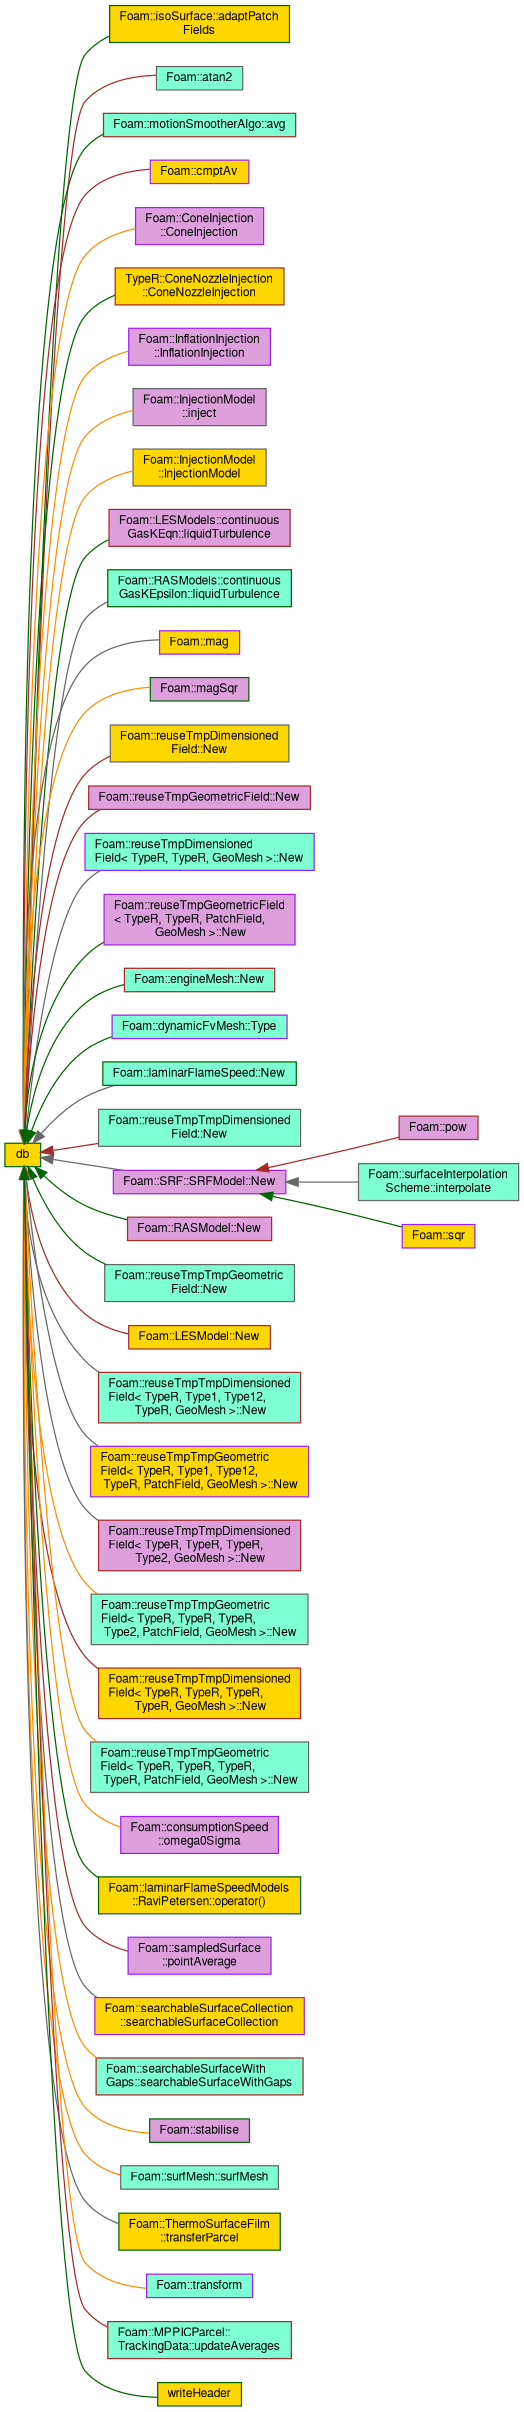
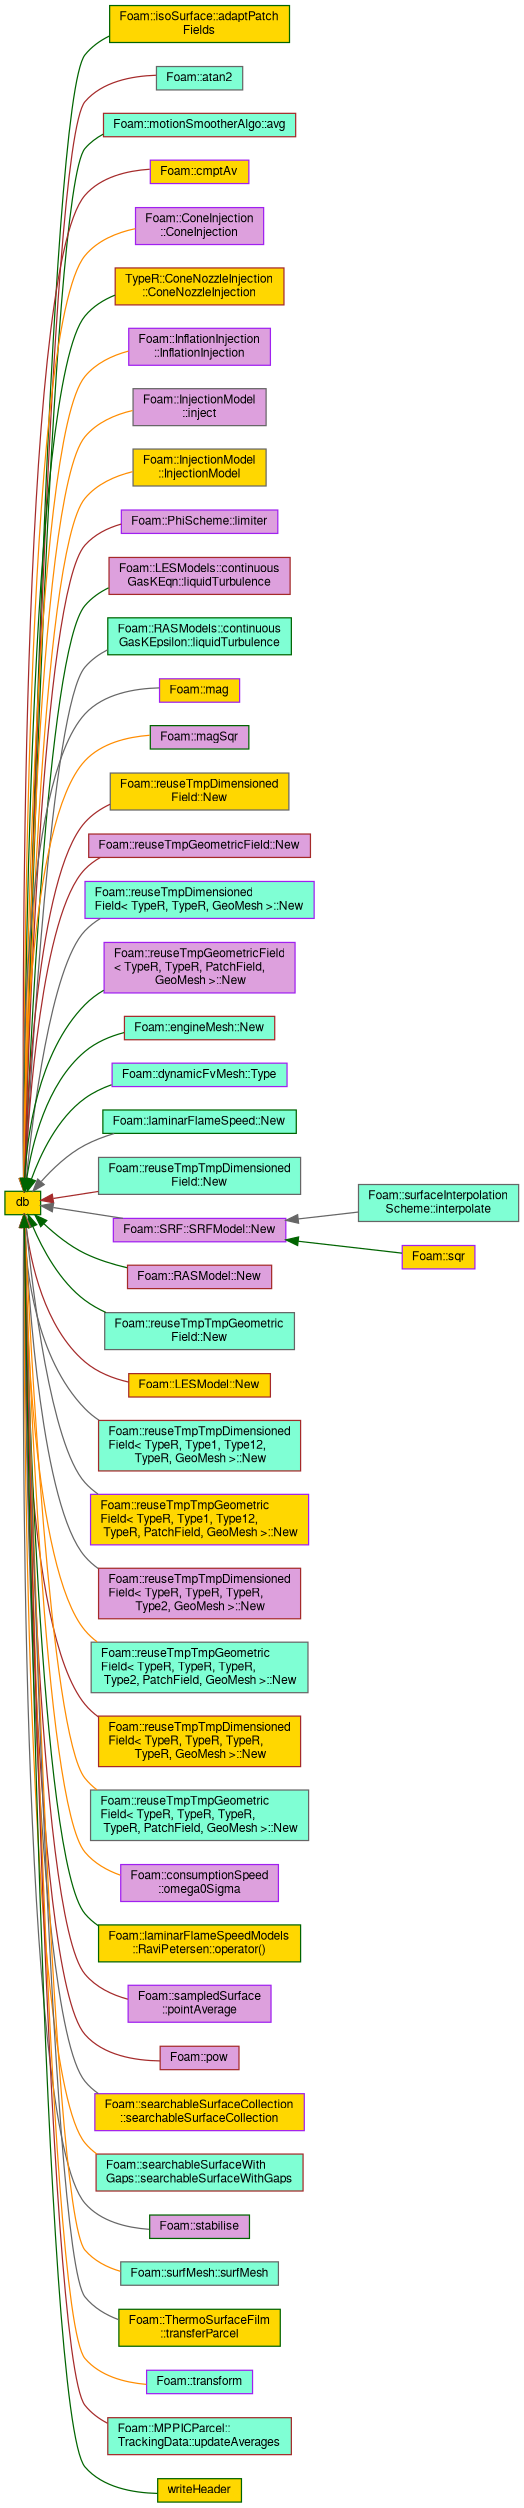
node "Foam::PhiScheme::limiter": added
edge "Foam::pow" -> "Foam::SRF::SRFModel::New": now "Foam::pow" -> "db"
edge "Foam::stabilise" -> "db": color darkorange -> gray40
